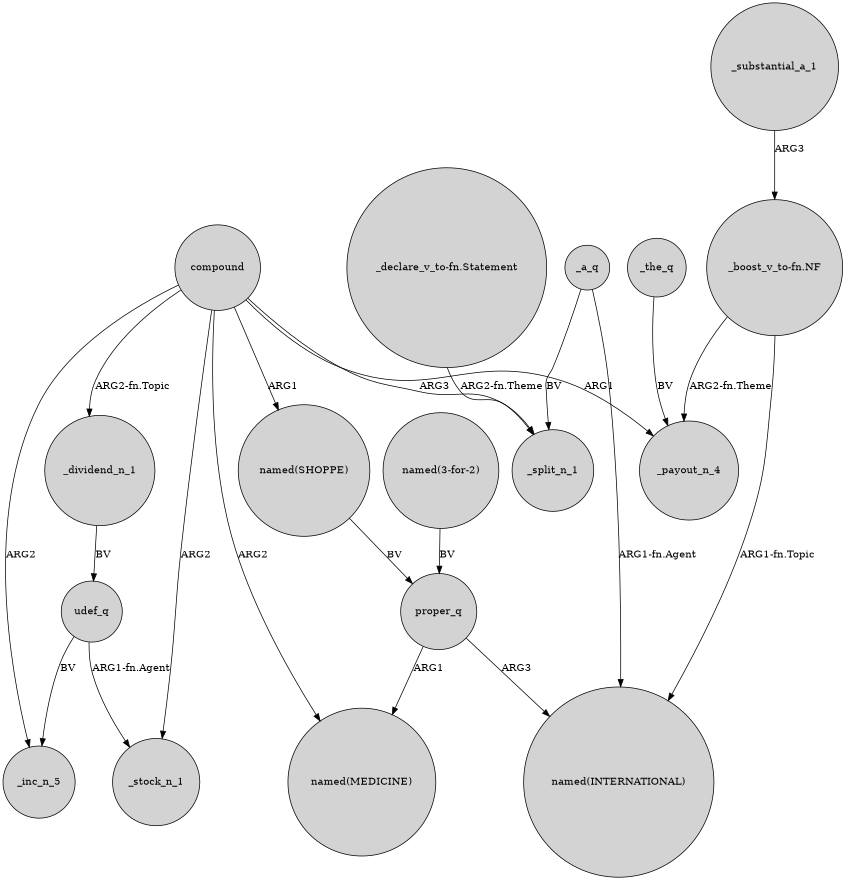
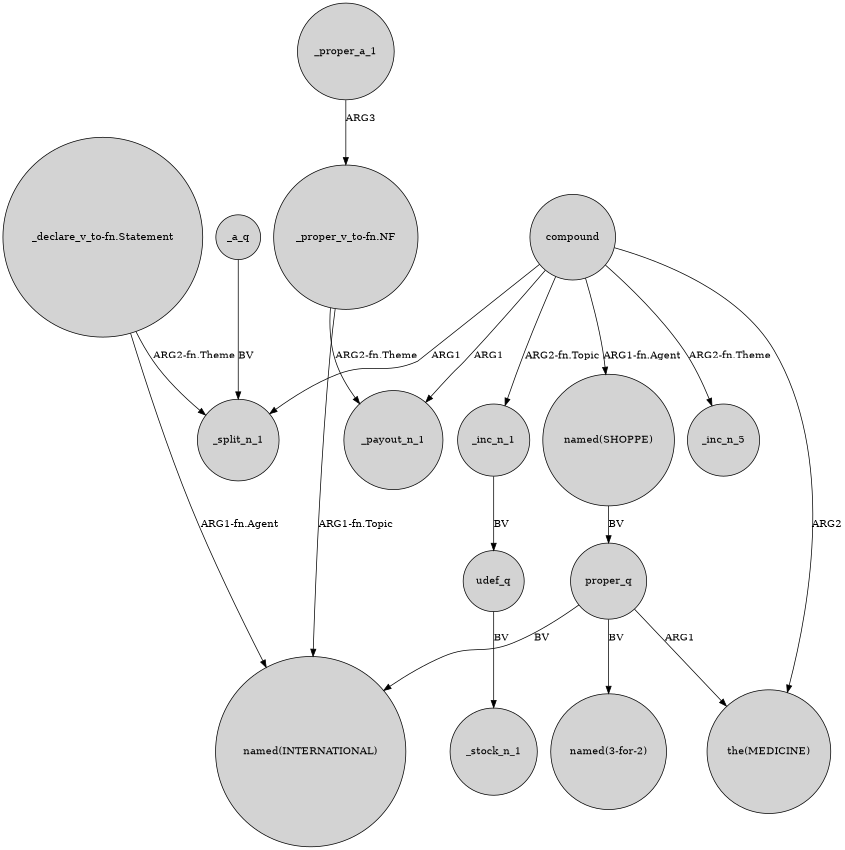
node "_substantial_a_1": label "_substantial_a_1" -> "_proper_a_1"
node "_the_q": removed
node "_boost_v_to-fn.NF": label "_boost_v_to-fn.NF" -> "_proper_v_to-fn.NF"
edge "compound" -> "named(SHOPPE)": label "ARG1" -> "ARG1-fn.Agent"
edge "compound" -> "_split_n_1": label "ARG3" -> "ARG1"
node "_dividend_n_1": label "_dividend_n_1" -> "_inc_n_1"
node "_payout_n_4": label "_payout_n_4" -> "_payout_n_1"
edge "_a_q" -> "named(INTERNATIONAL)": now "_declare_v_to-fn.Statement" -> "named(INTERNATIONAL)"
edge "compound" -> "_stock_n_1": removed, label "ARG2"
edge "named(3-for-2)" -> "proper_q": reversed
edge "compound" -> "_inc_n_5": label "ARG2" -> "ARG2-fn.Theme"
edge "udef_q" -> "_stock_n_1": label "ARG1-fn.Agent" -> "BV"
edge "proper_q" -> "named(INTERNATIONAL)": label "ARG3" -> "BV"
edge "udef_q" -> "_inc_n_5": removed, label "BV"
node "named(MEDICINE)": label "named(MEDICINE)" -> "the(MEDICINE)"
